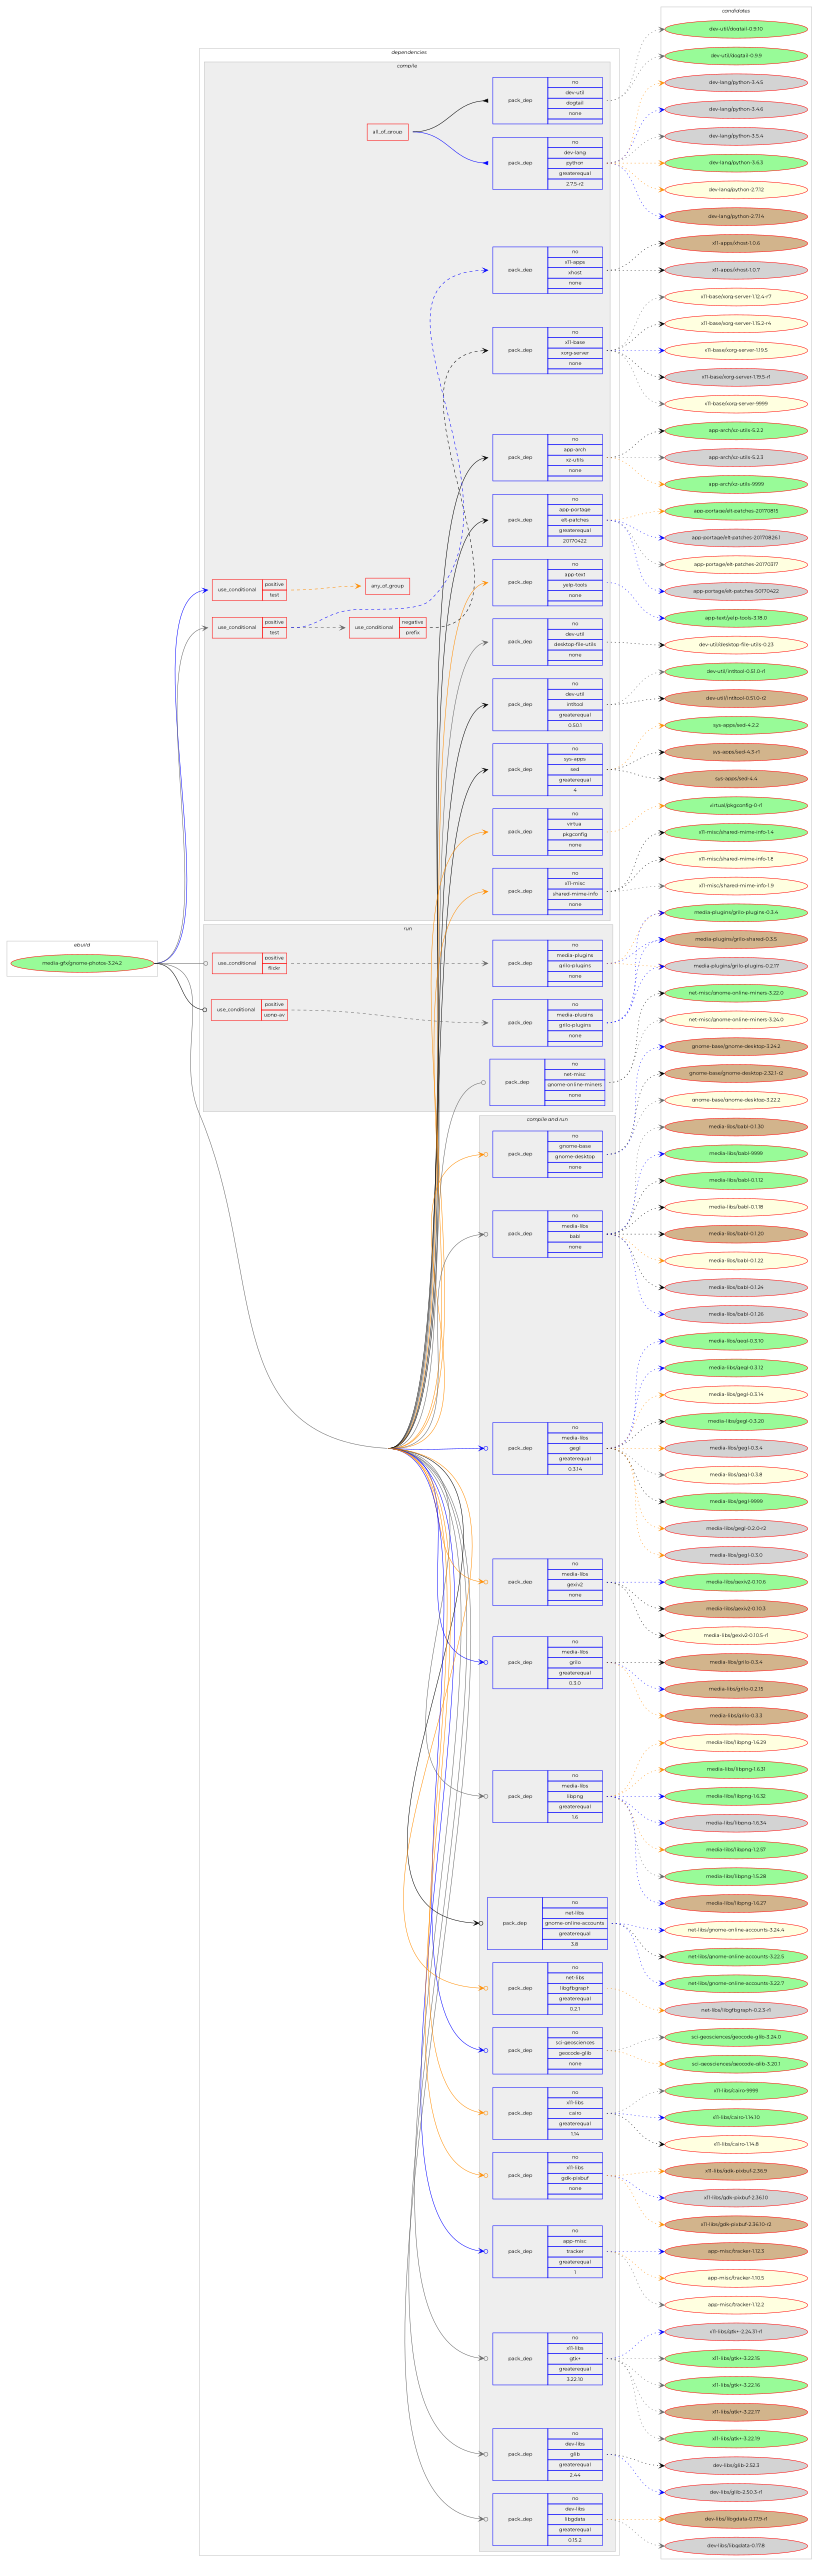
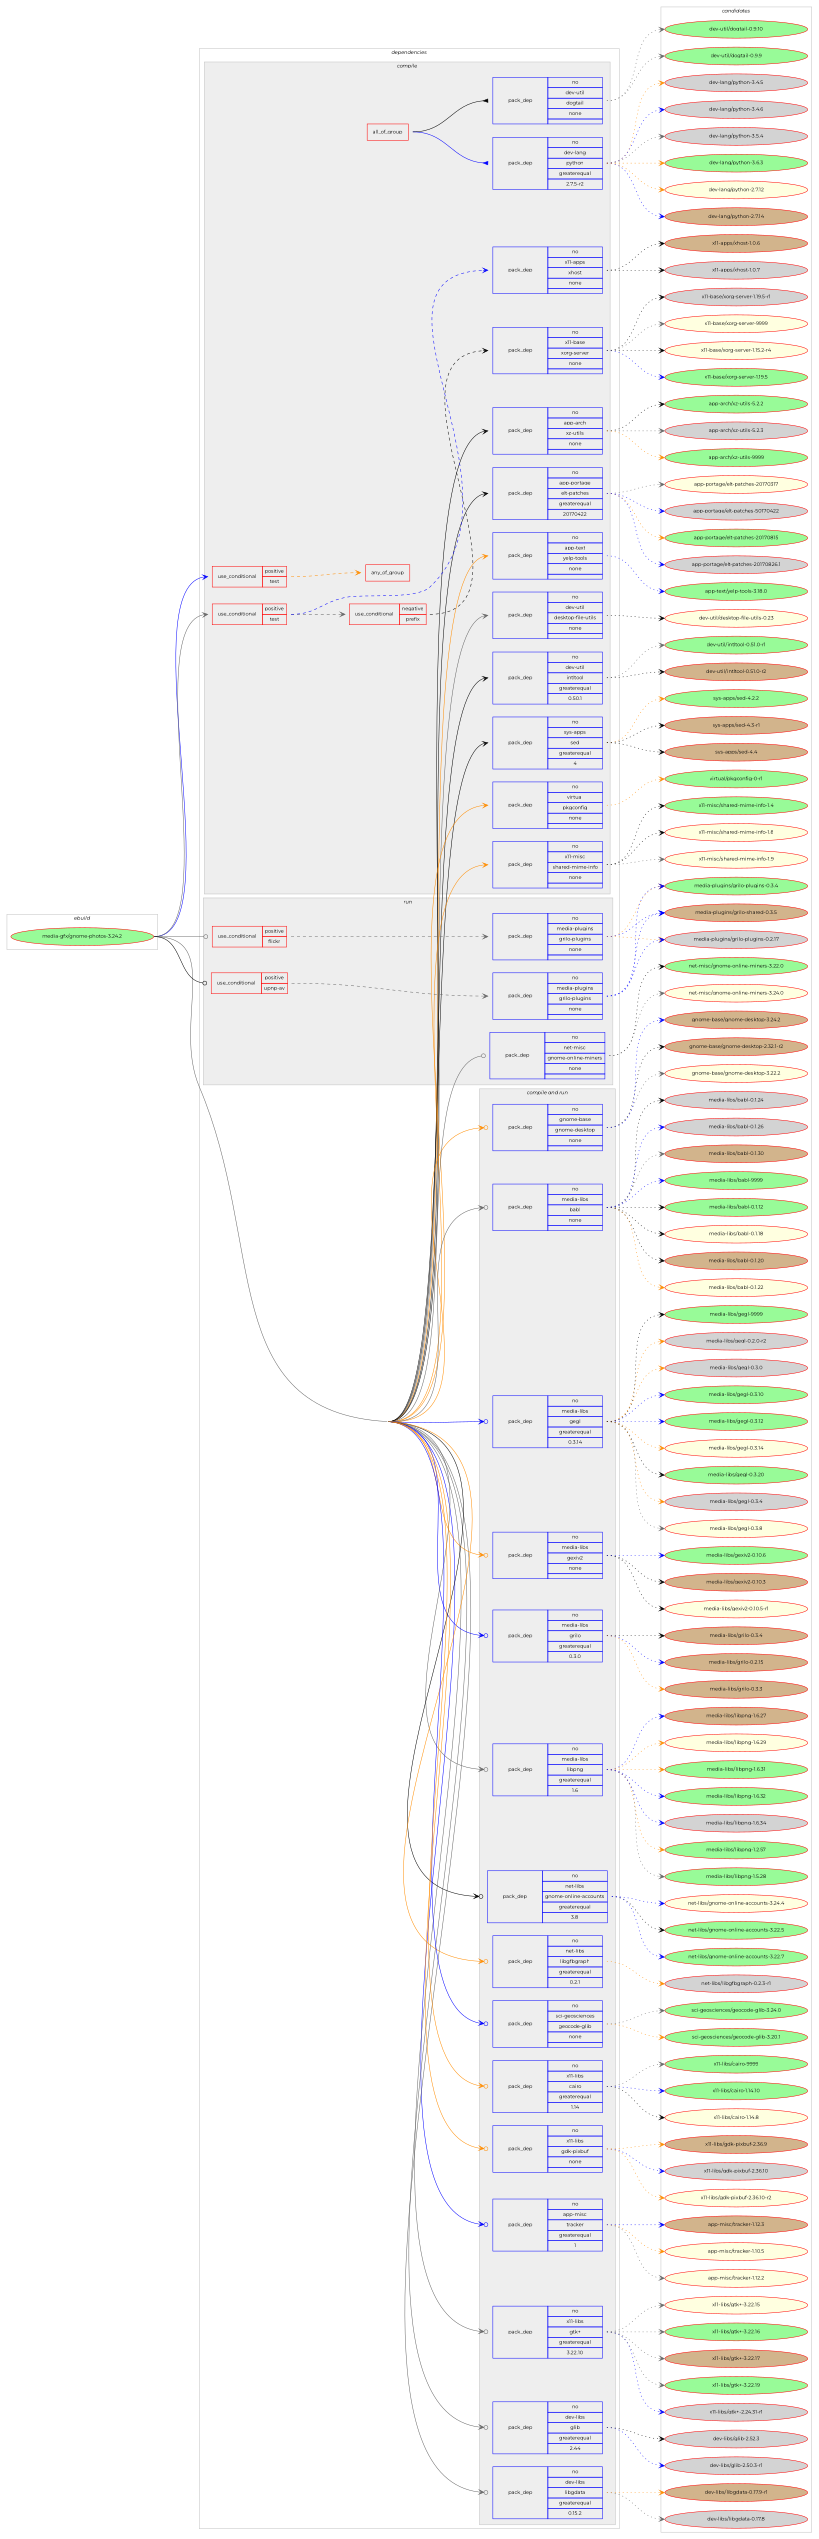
node "x11-base/xorg-server-1.12.4-r7": removed
node "x11-base/xorg-server-1.19.5": fillcolor lightyellow -> palegreen
node "x11-libs/gdk-pixbuf-2.36.10-r2": fillcolor tan -> lightyellow
node "x11-libs/gtk+-3.22.15": fillcolor palegreen -> lightyellow
